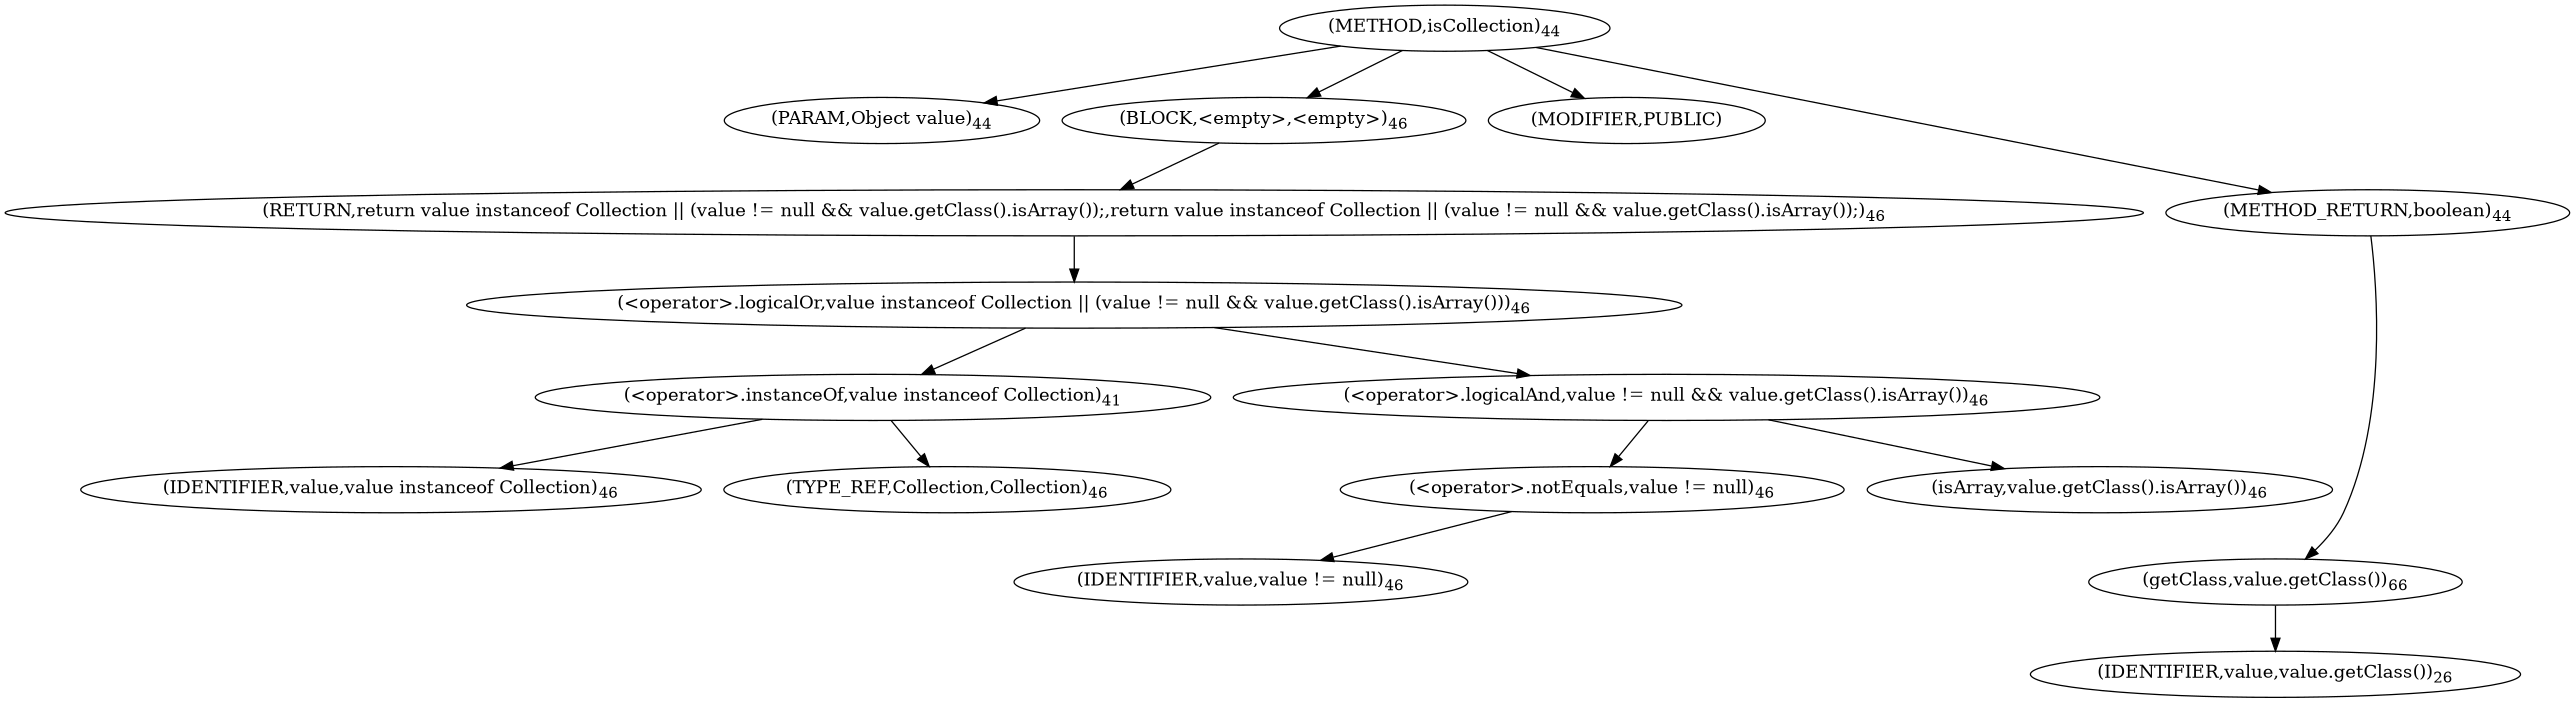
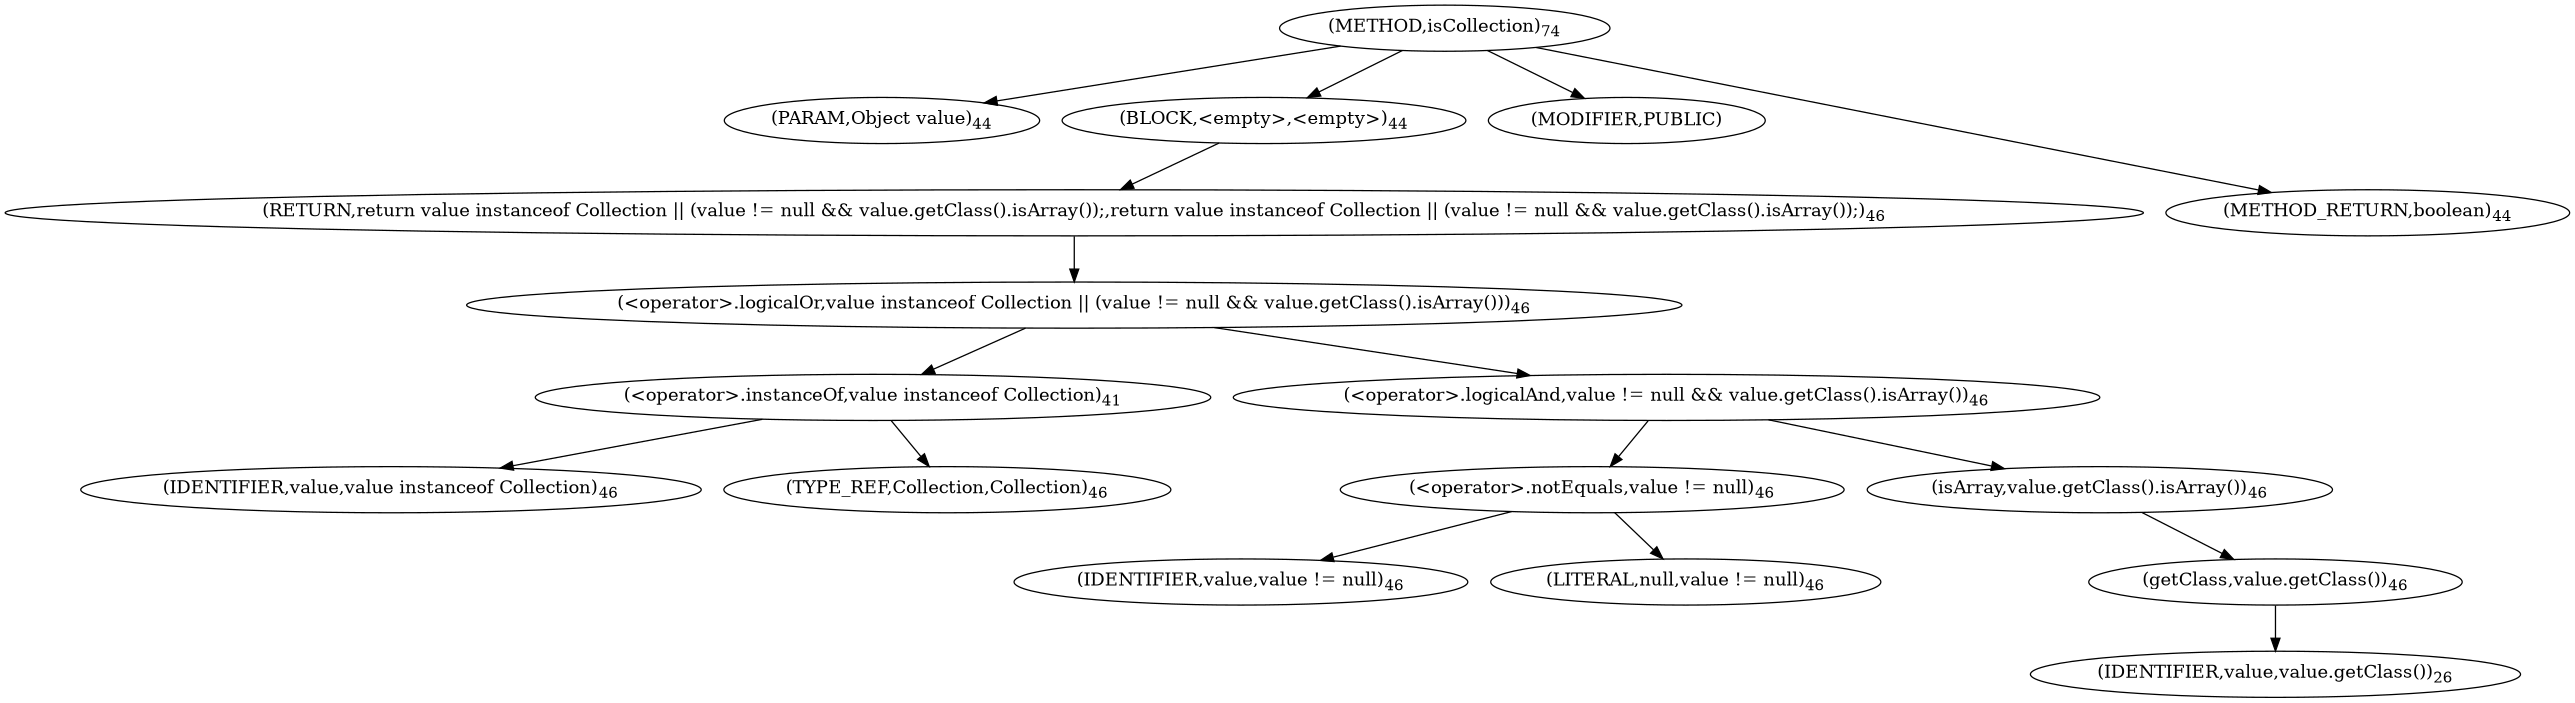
node "(METHOD,isCollection)": text "44" -> "74"
node "(BLOCK,<empty>,<empty>)": text "46" -> "44"
edge "(METHOD_RETURN,boolean)" -> "(getClass,value.getClass())": now "(isArray,value.getClass().isArray())" -> "(getClass,value.getClass())"
node "(getClass,value.getClass())": text "66" -> "46"
node "(LITERAL,null,value != null)": added
